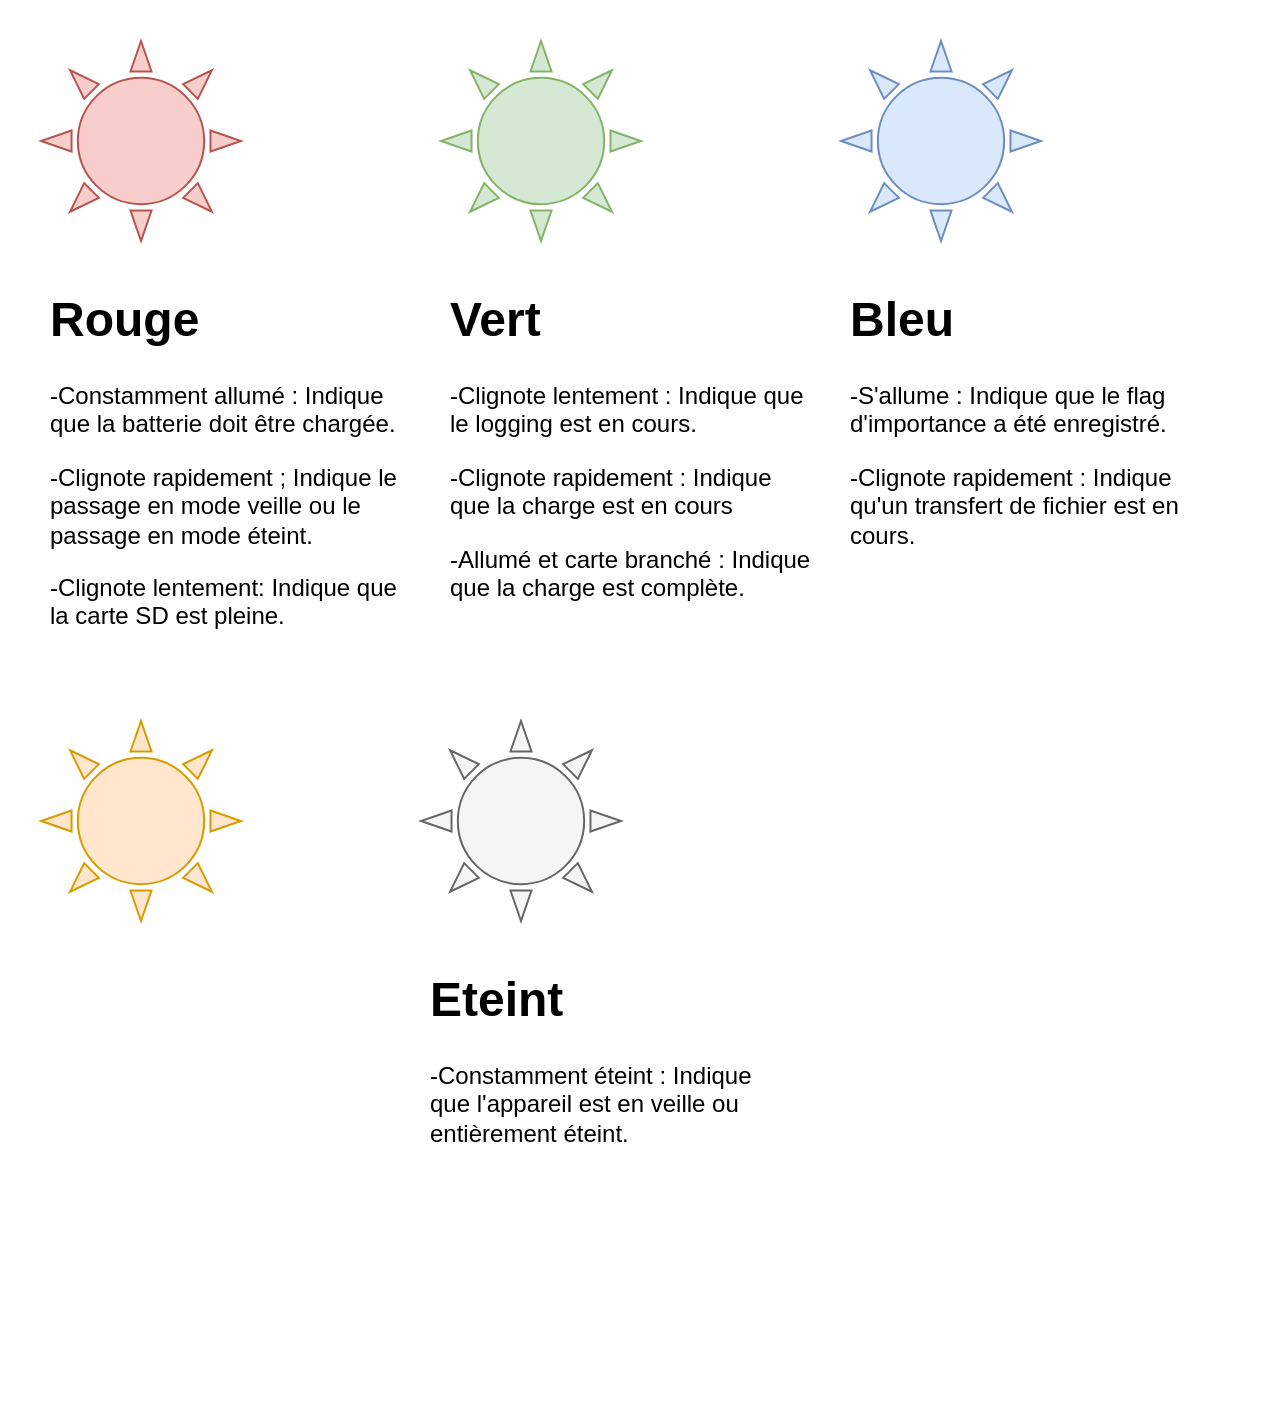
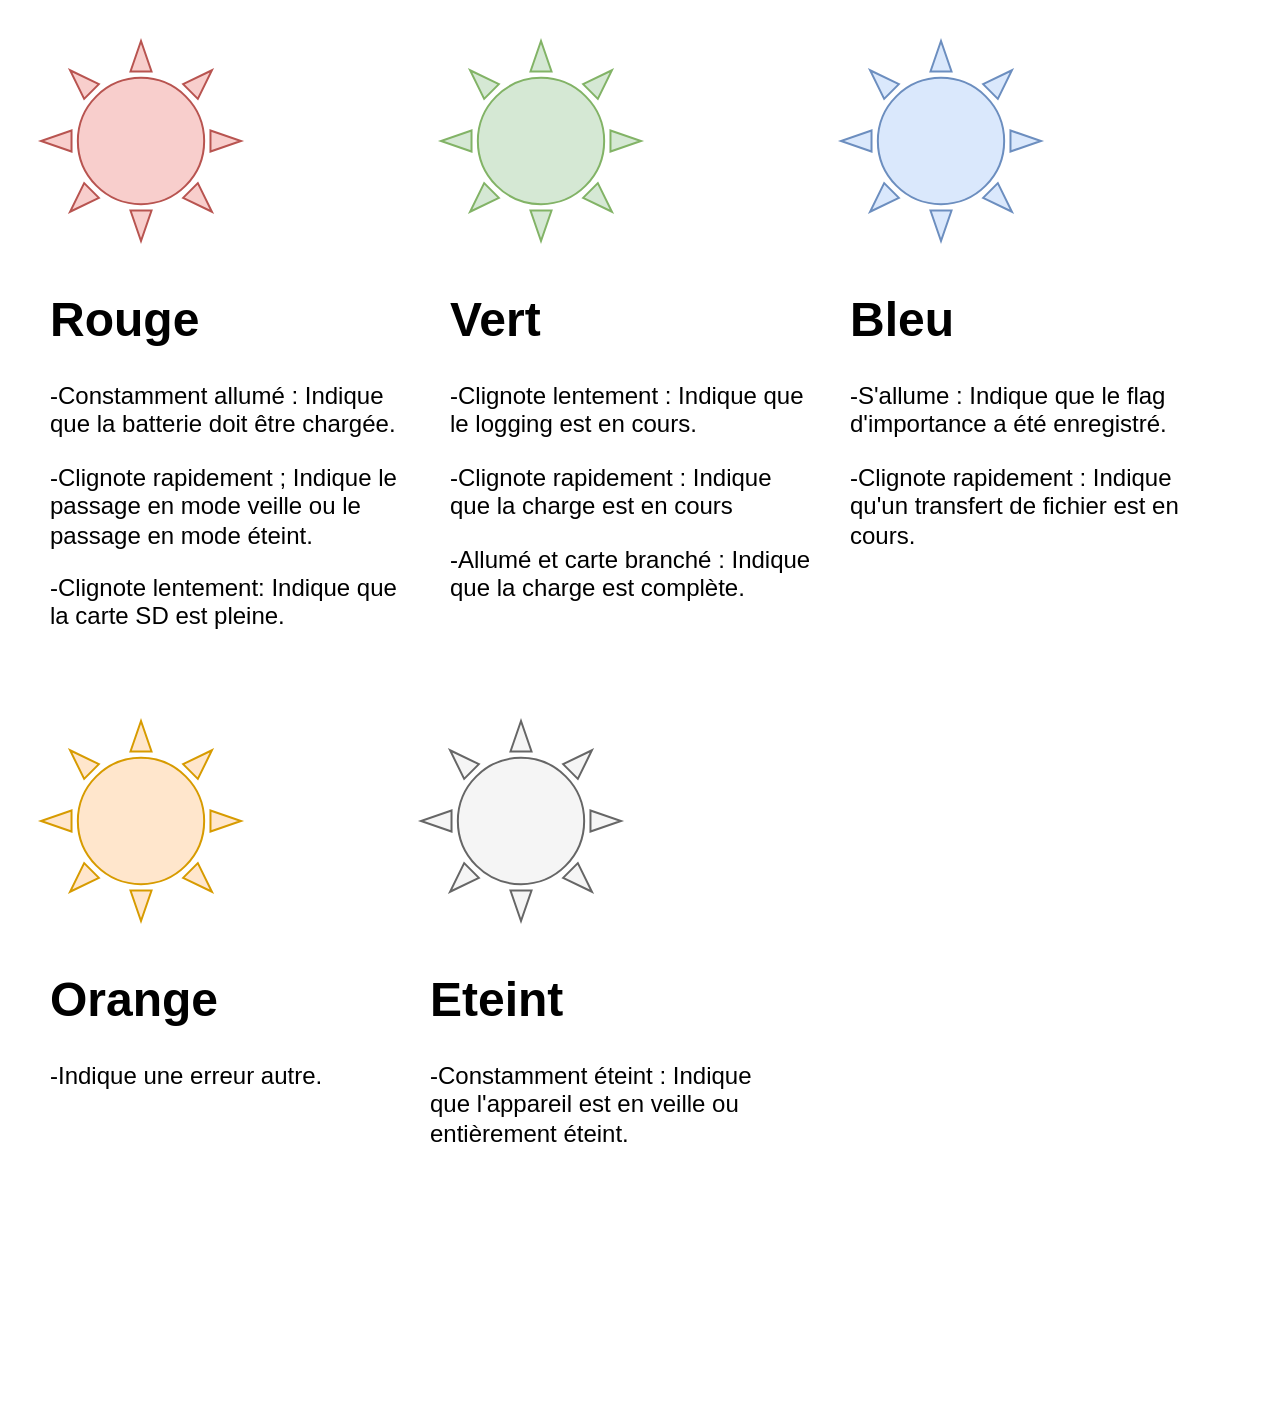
node "Orange-Indique une erreur autre.": added
